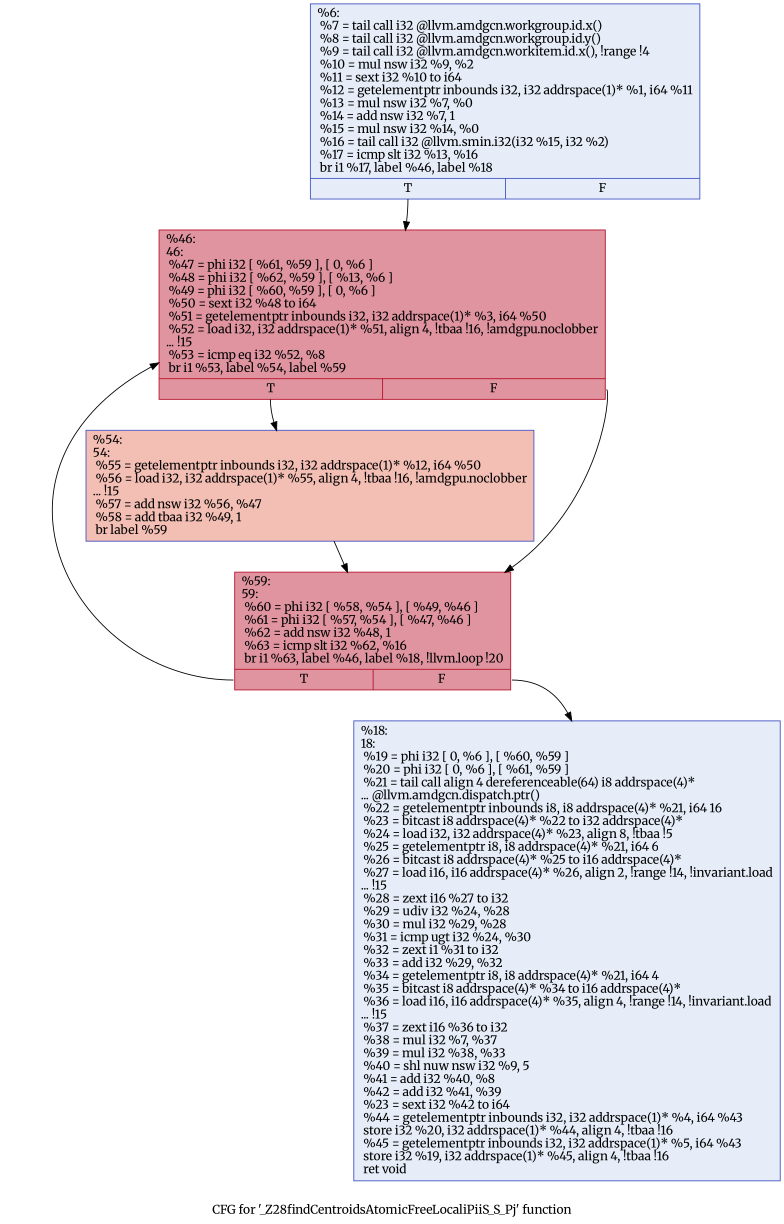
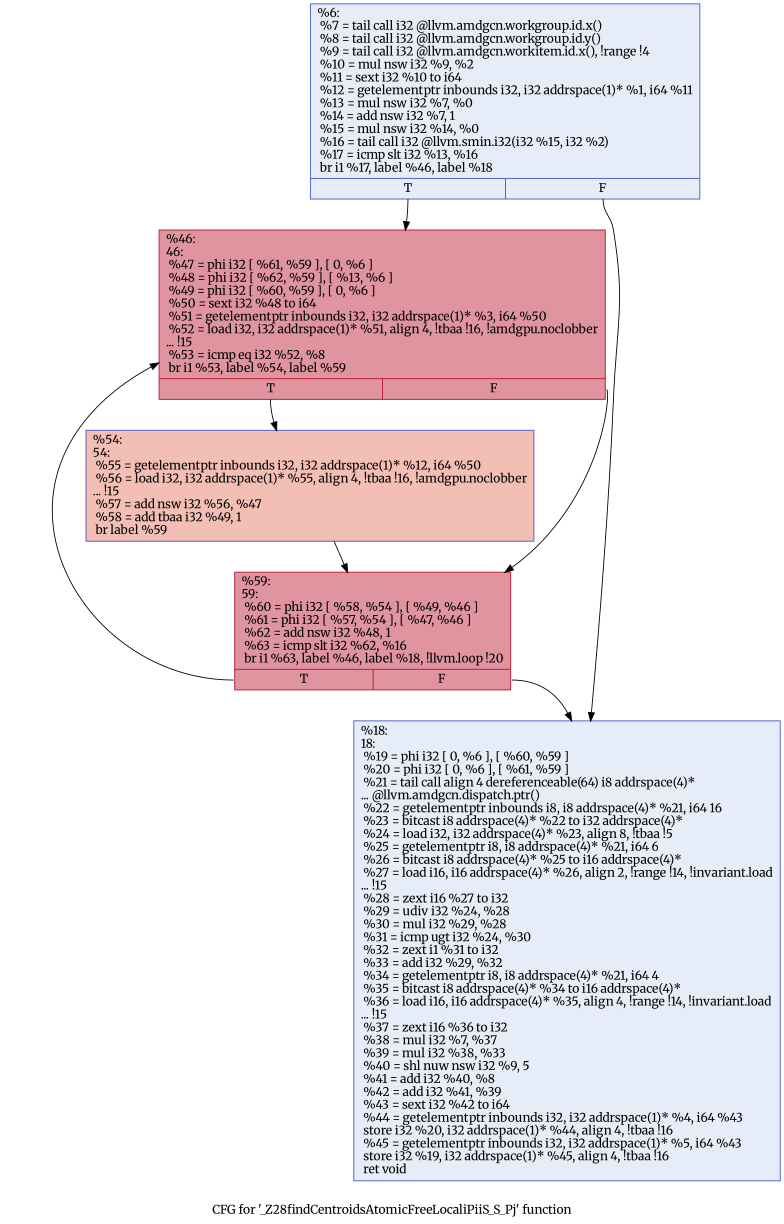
edge "%6:" -> "%18:": added
node "%18:": text "%23 = sext i32 %42 to i64" -> "%43 = sext i32 %42 to i64"
